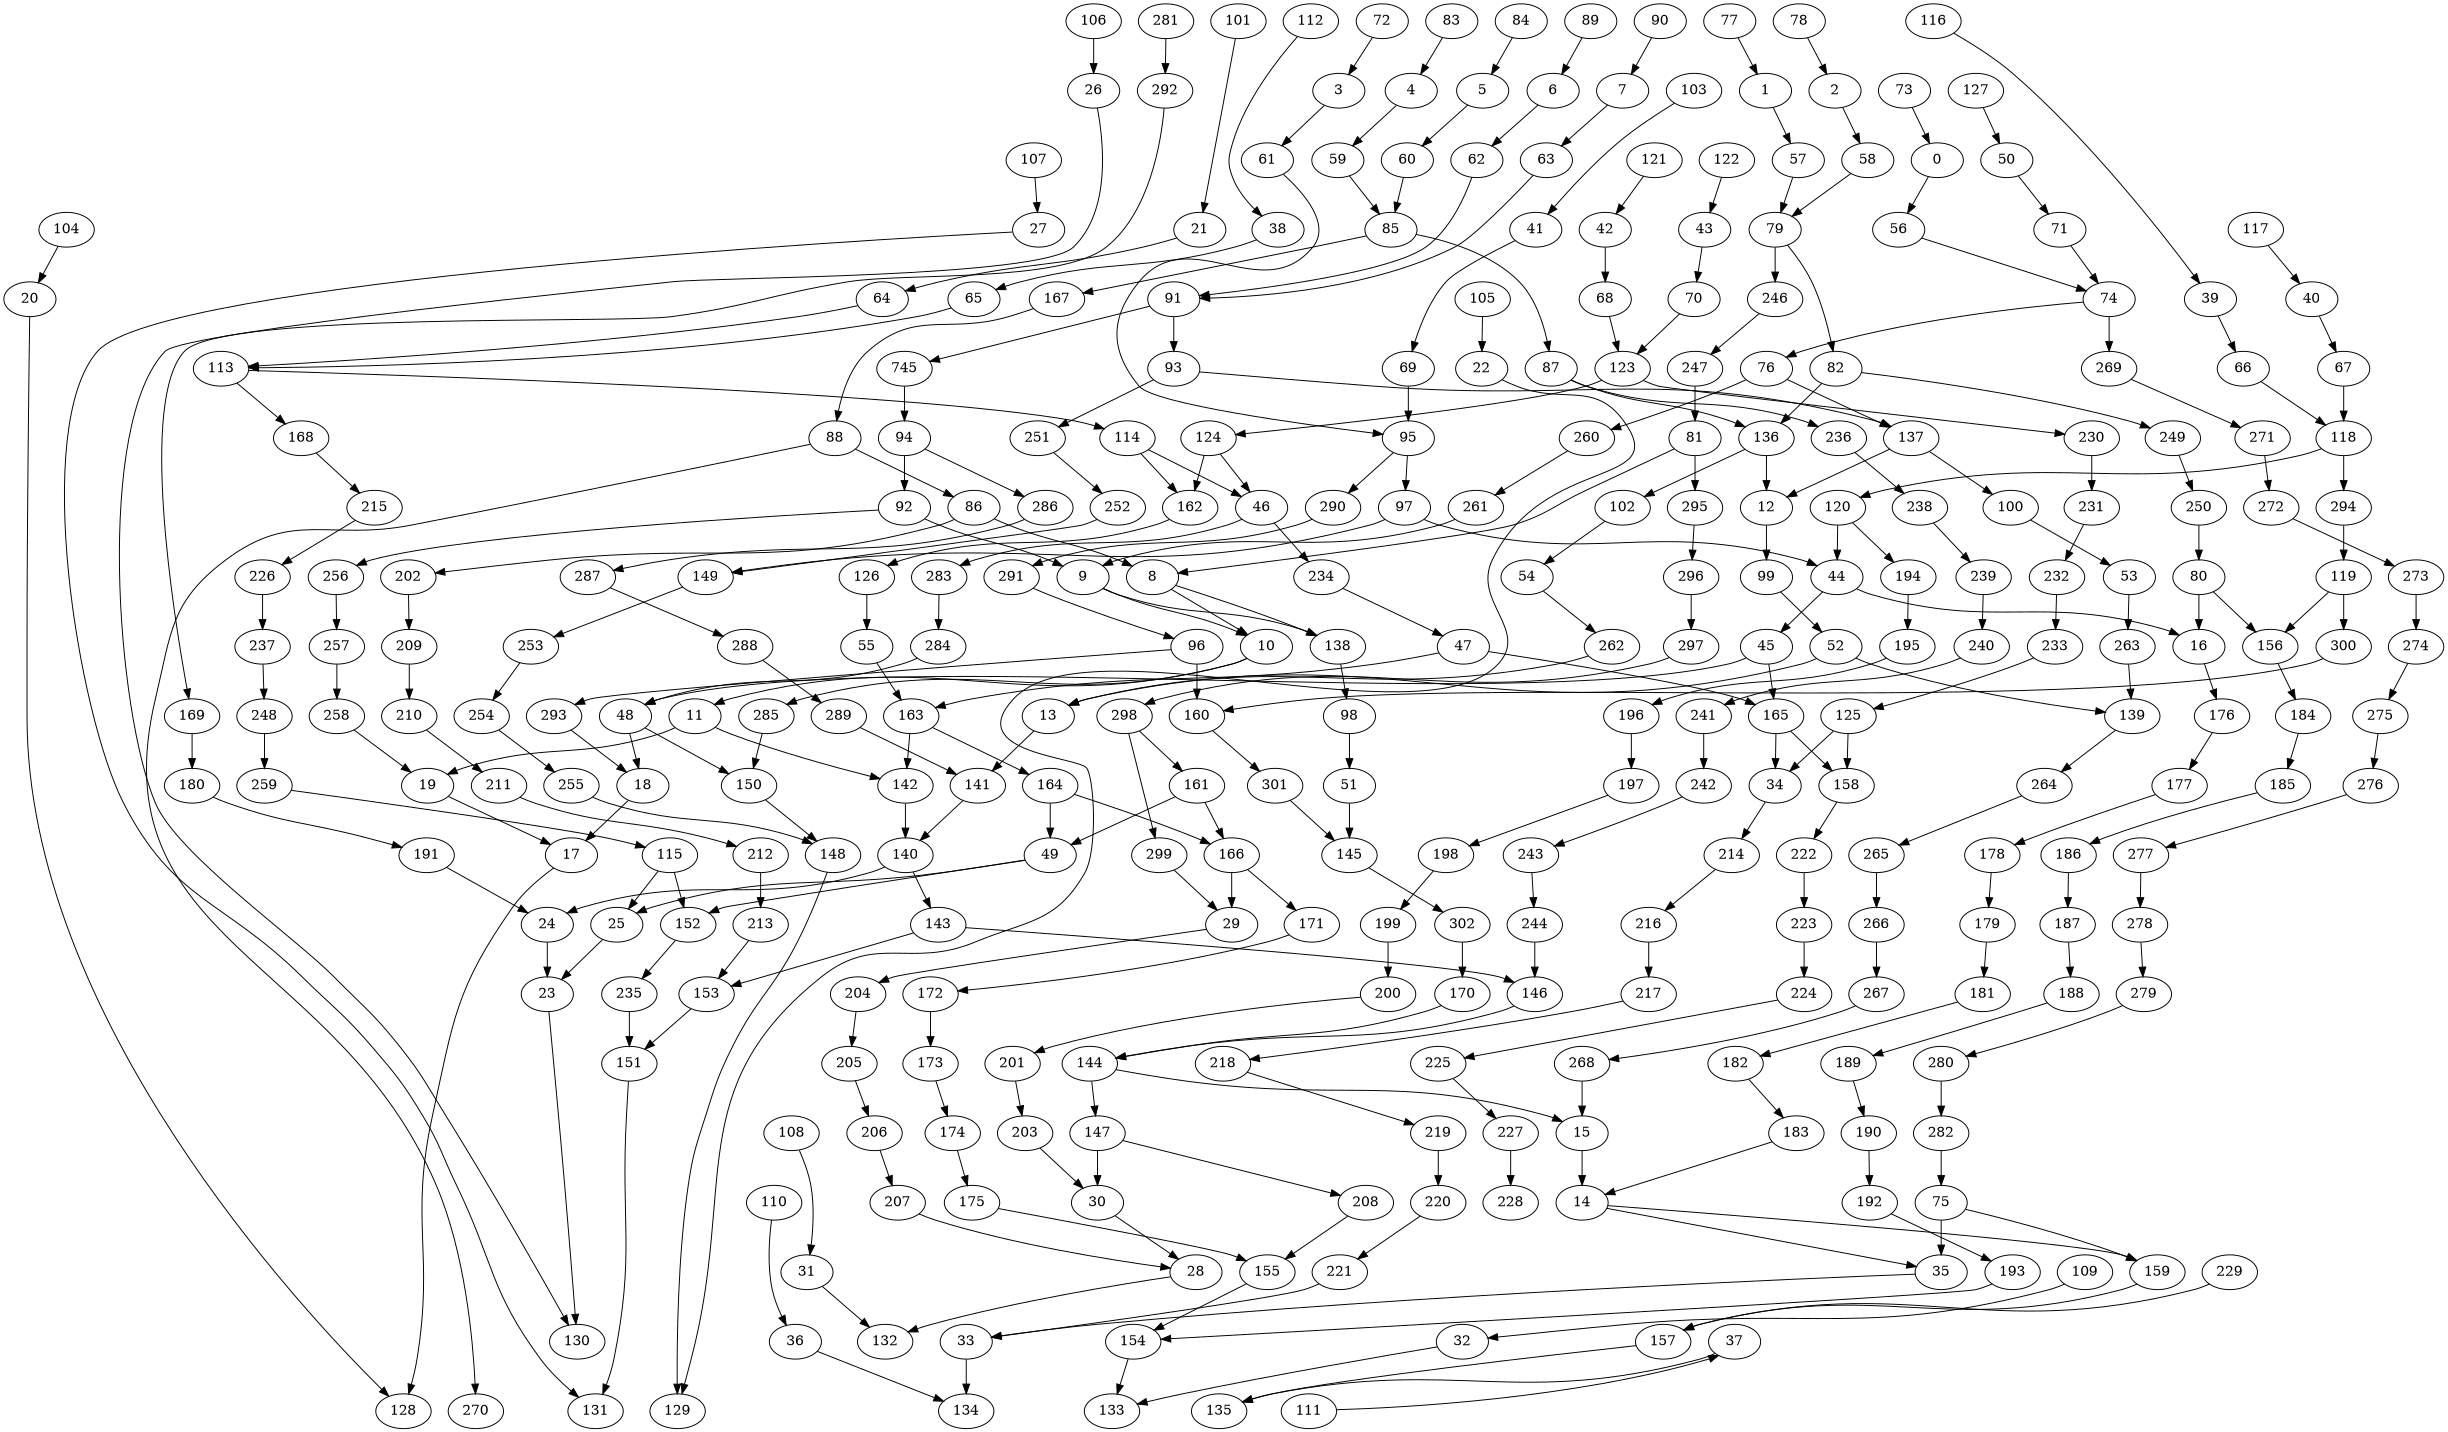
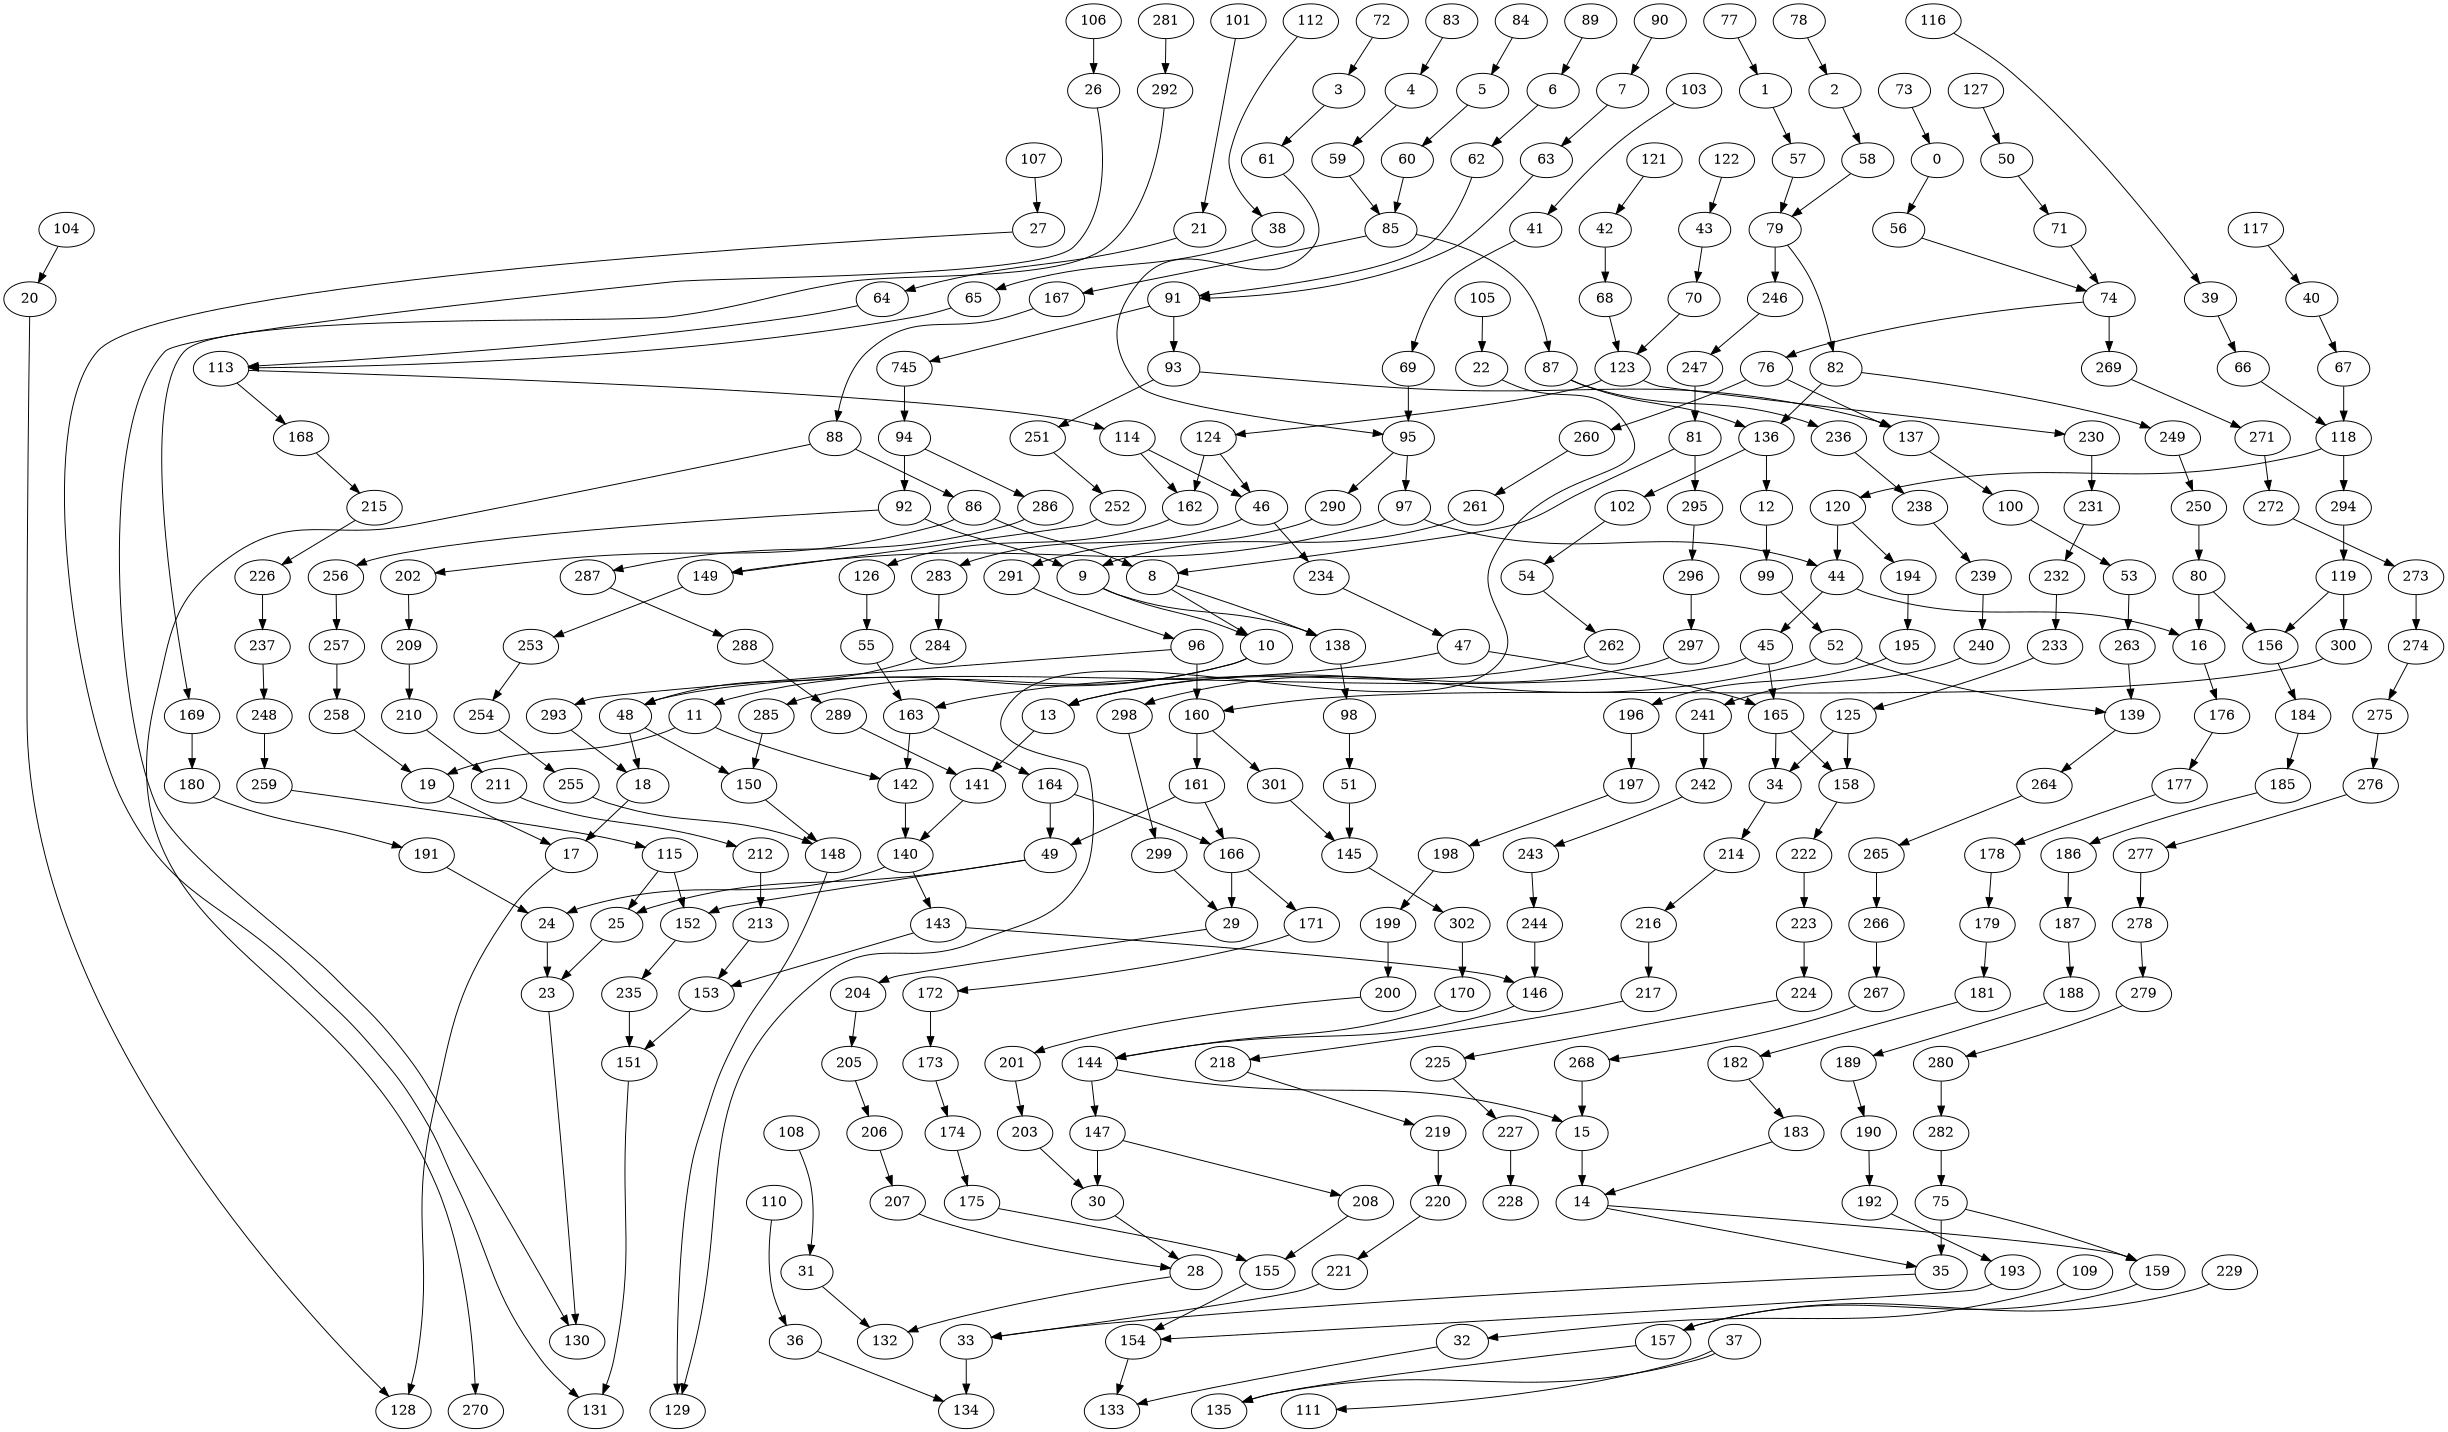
edge "137" -> "12": removed
edge "298" -> "161": now "160" -> "161"
edge "111" -> "37": reversed
